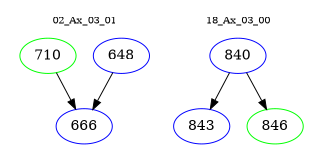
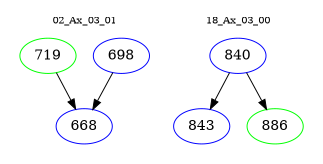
node "710": label "710" -> "719"
node "648": label "648" -> "698"
node "666": label "666" -> "668"
node "846": label "846" -> "886"
